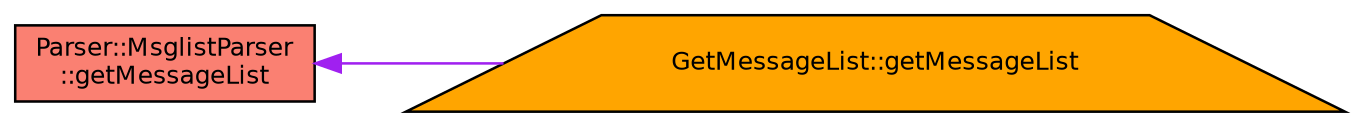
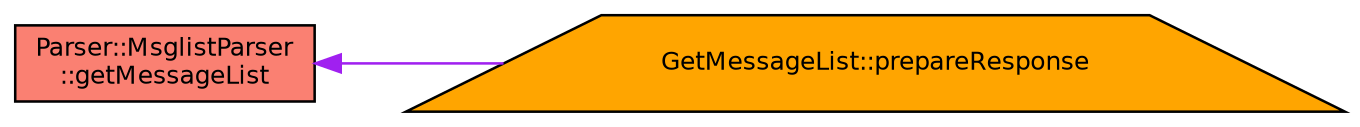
node "GetMessageList::getMessageList": label "GetMessageList::getMessageList" -> "GetMessageList::prepareResponse"
